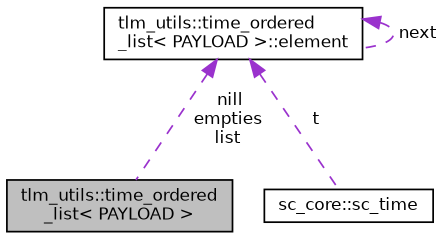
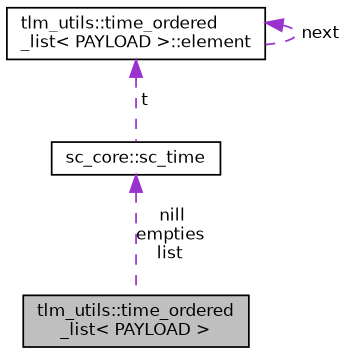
edge "tlm_utils::time_ordered _list< PAYLOAD >" -> "tlm_utils::time_ordered _list< PAYLOAD >::element": now "tlm_utils::time_ordered _list< PAYLOAD >" -> "sc_core::sc_time"
